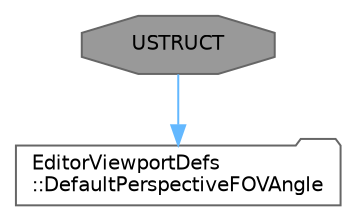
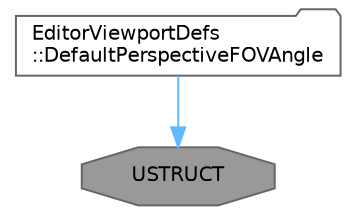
edge "USTRUCT" -> "EditorViewportDefs ::DefaultPerspectiveFOVAngle": reversed
